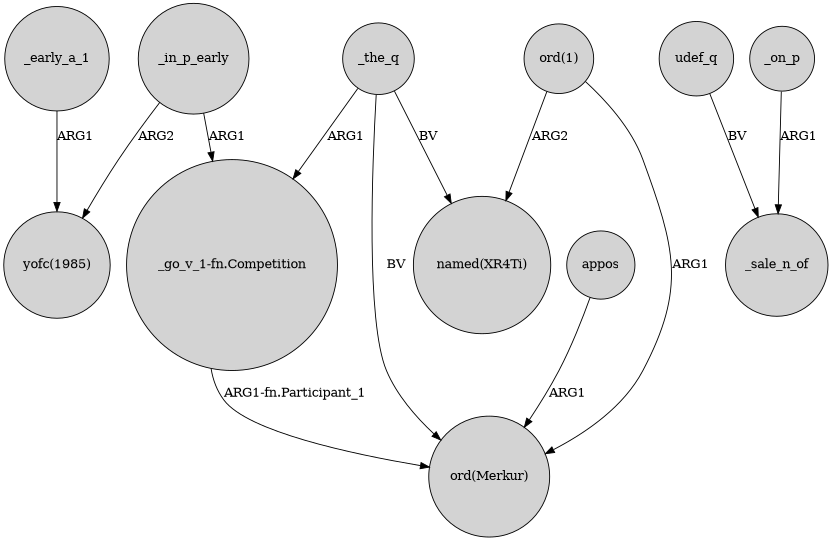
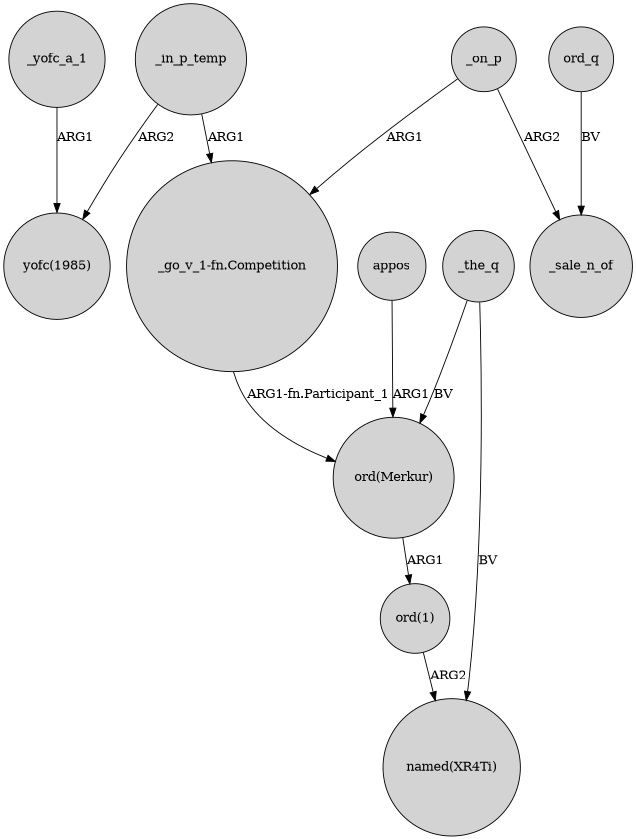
node "_early_a_1": label "_early_a_1" -> "_yofc_a_1"
node "_in_p_early": label "_in_p_early" -> "_in_p_temp"
node "udef_q": label "udef_q" -> "ord_q"
edge "_the_q" -> "_go_v_1-fn.Competition": now "_on_p" -> "_go_v_1-fn.Competition"
edge "_on_p" -> "_sale_n_of": label "ARG1" -> "ARG2"
edge "ord(1)" -> "ord(Merkur)": reversed
